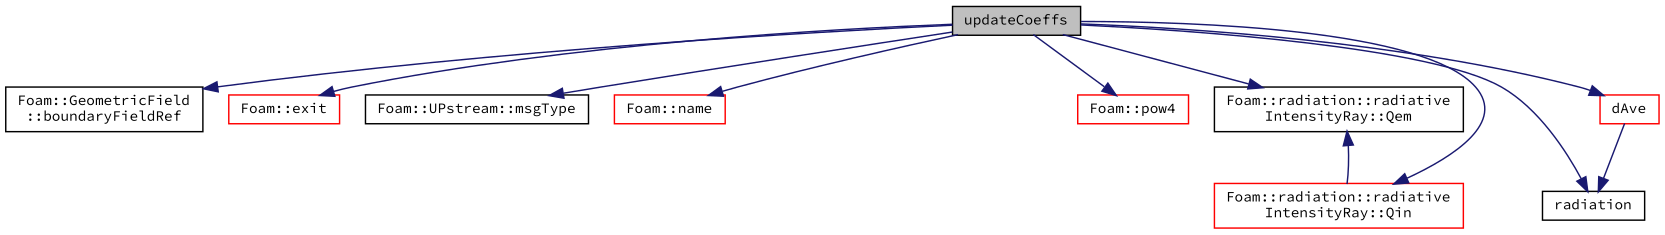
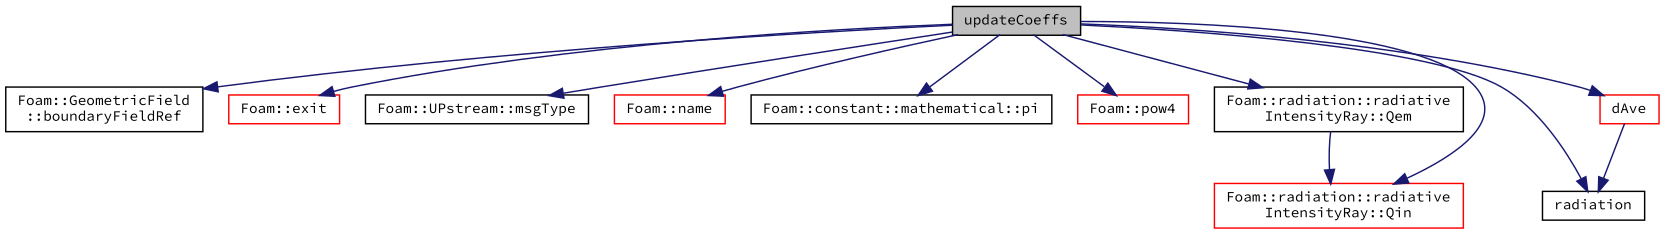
node "Foam::constant::mathematical::pi": added
edge "Foam::radiation::radiative IntensityRay::Qin" -> "Foam::radiation::radiative IntensityRay::Qem": reversed
